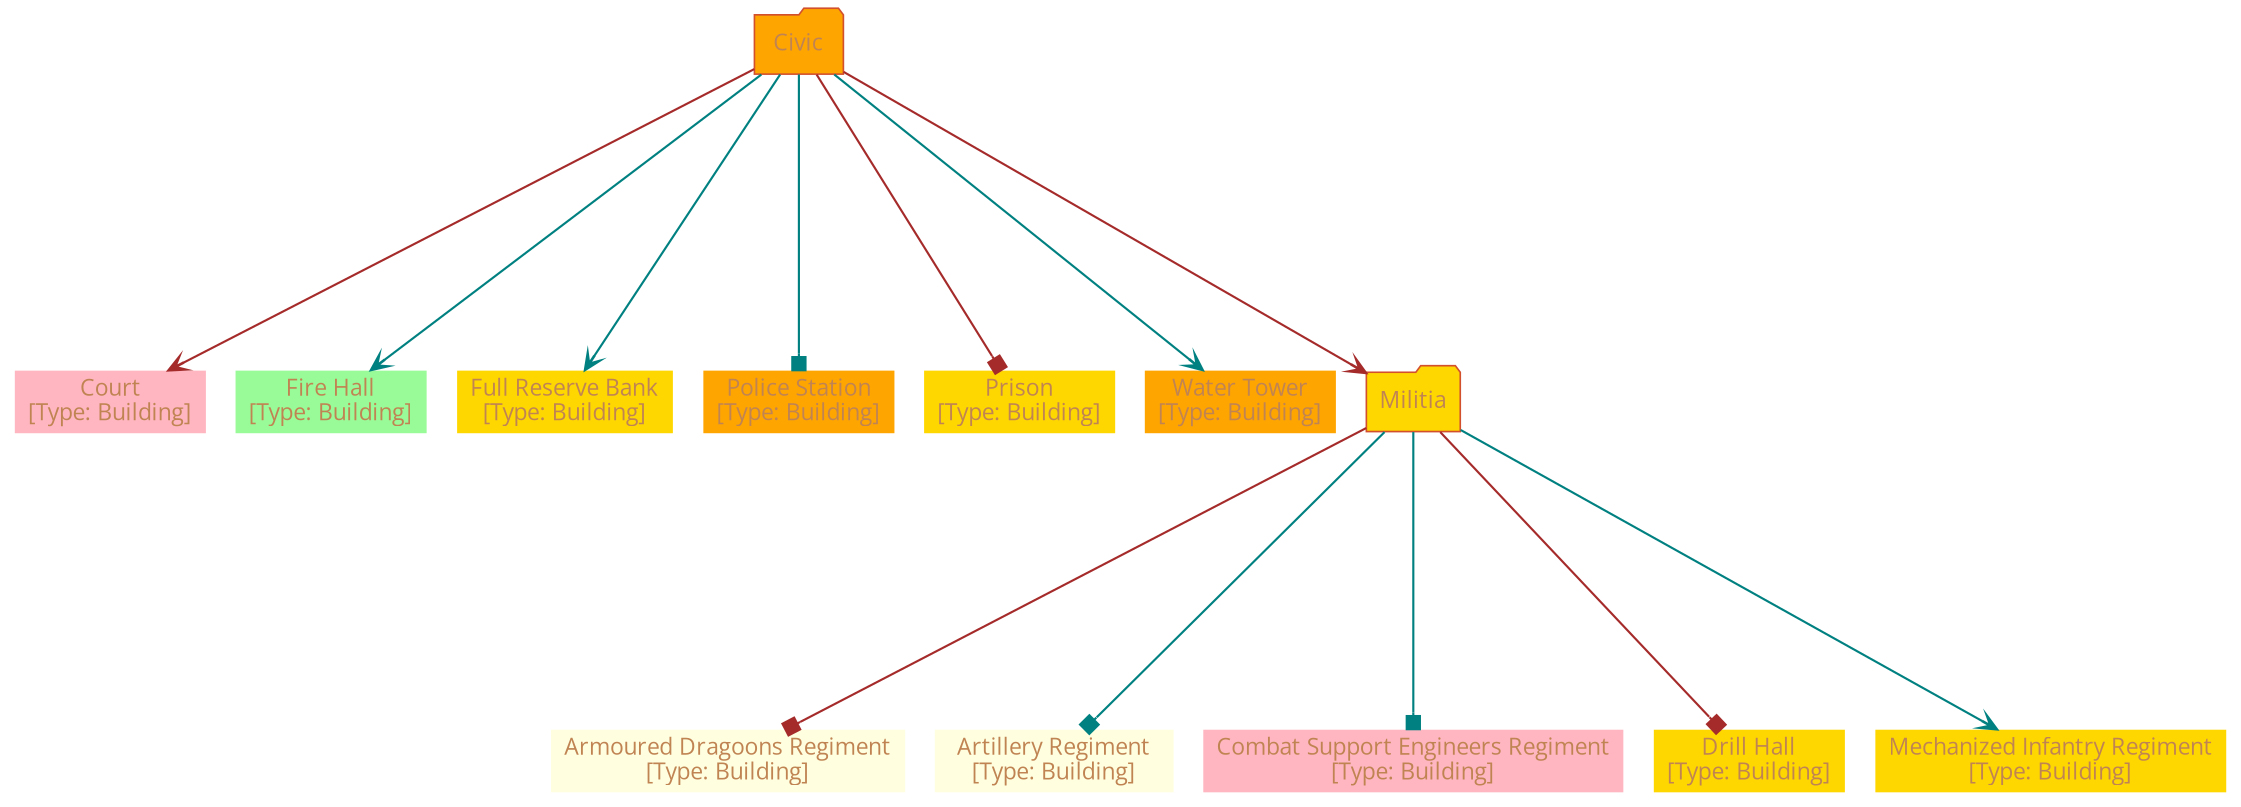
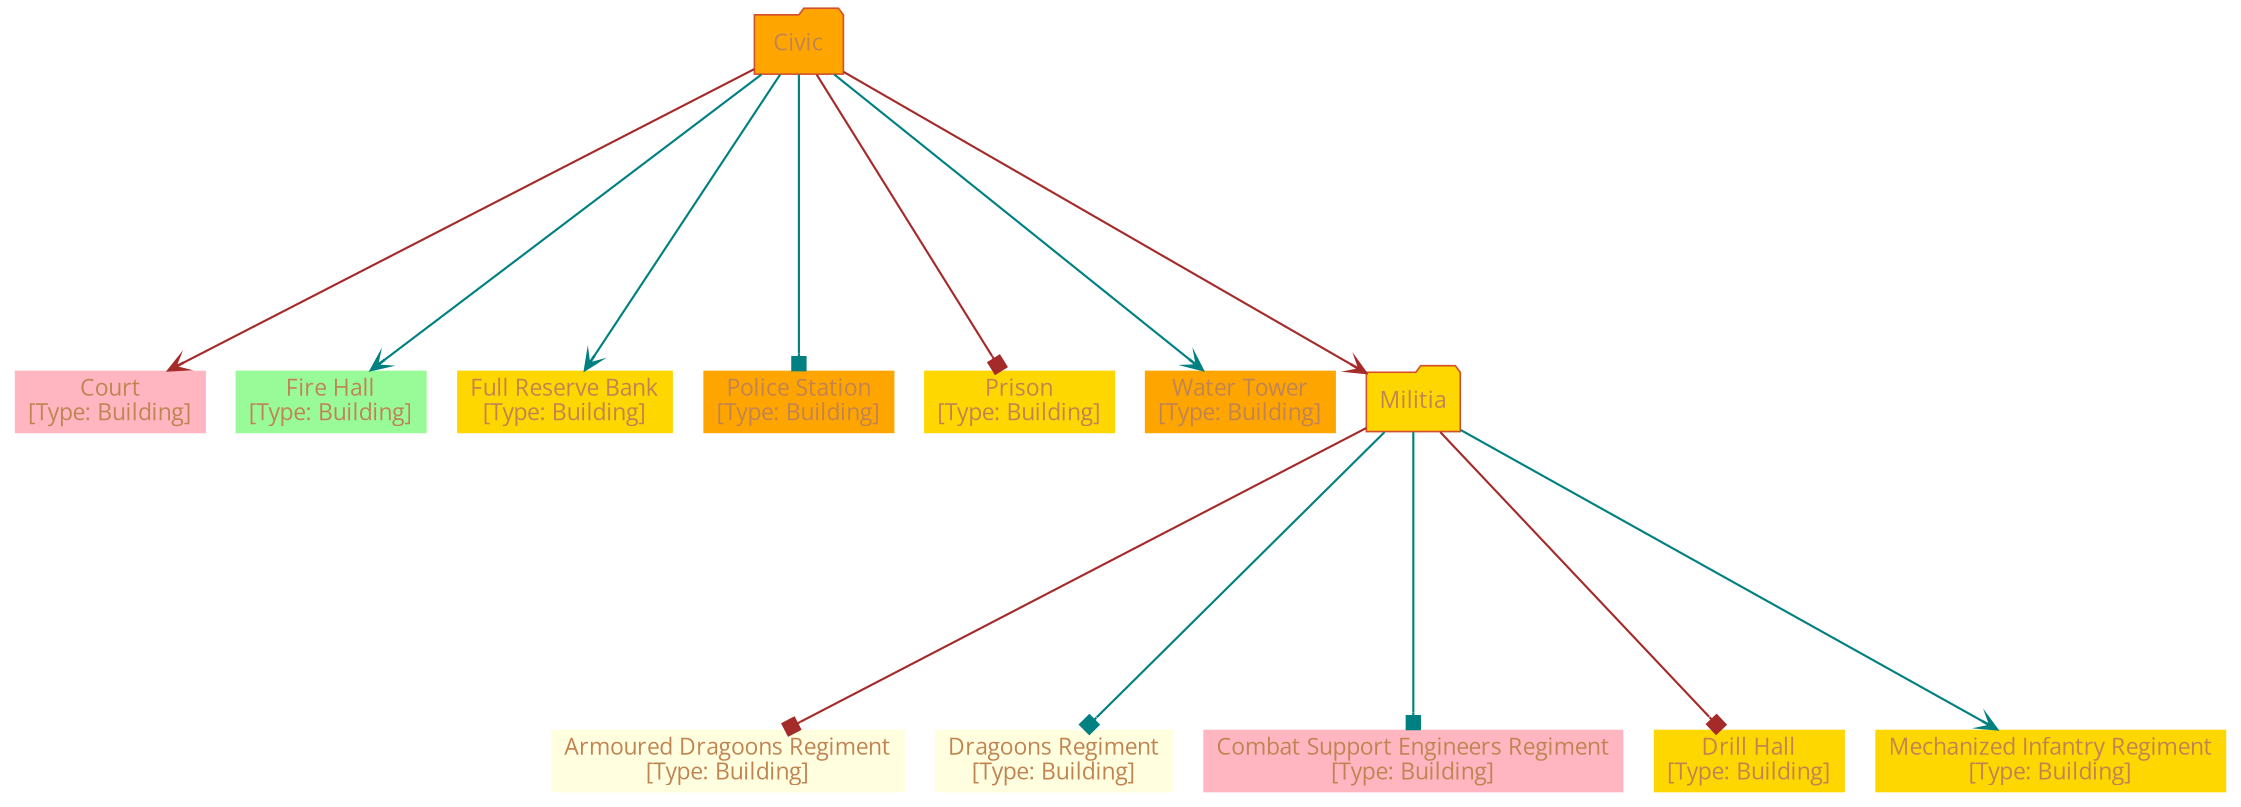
node "Artillery Regiment [Type: Building]": label "Artillery Regiment [Type: Building]" -> "Dragoons Regiment [Type: Building]"
